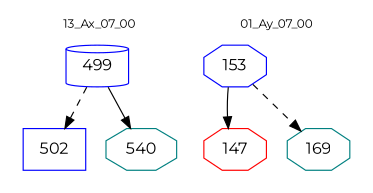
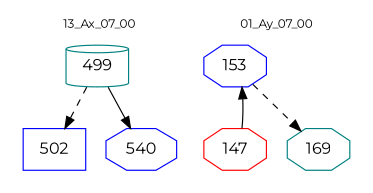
node "499": color blue -> teal
edge "153" -> "147": reversed
node "540": color teal -> blue
